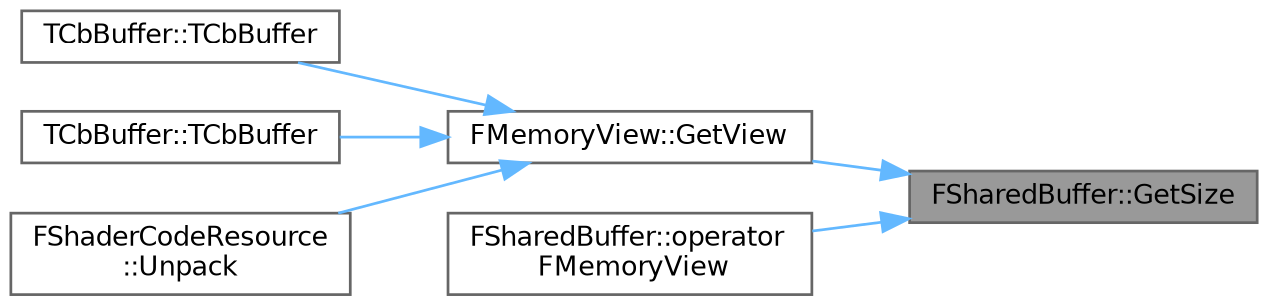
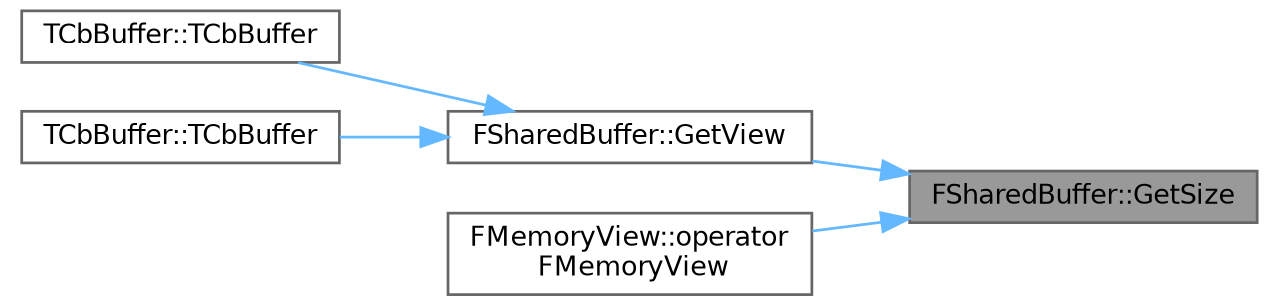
node "FMemoryView::GetView": label "FMemoryView::GetView" -> "FSharedBuffer::GetView"
node "FShaderCodeResource ::Unpack": removed
node "FSharedBuffer::operator FMemoryView": label "FSharedBuffer::operator FMemoryView" -> "FMemoryView::operator FMemoryView"
